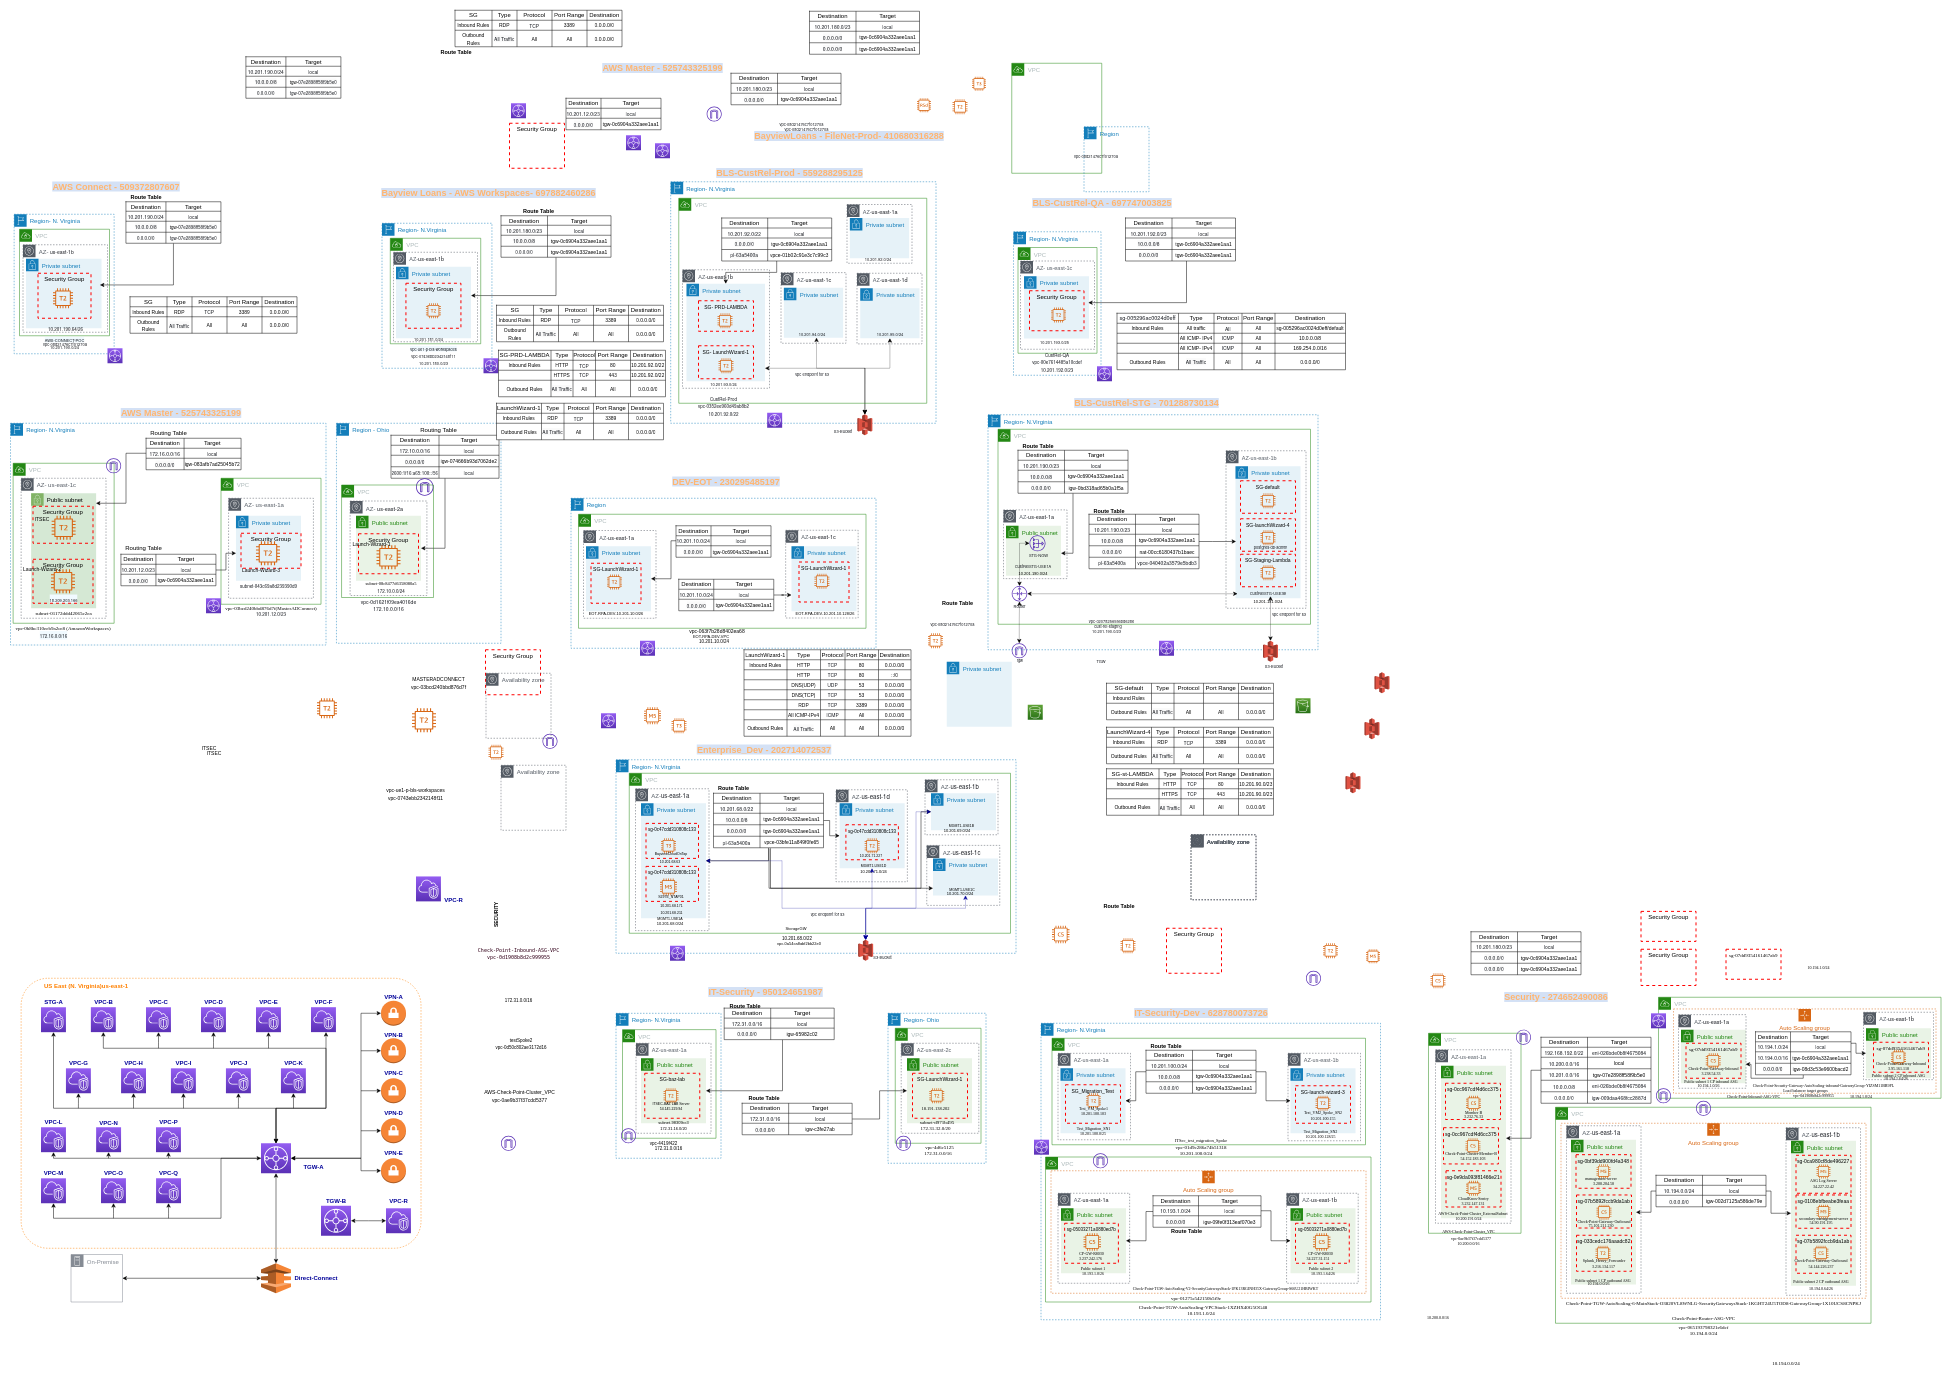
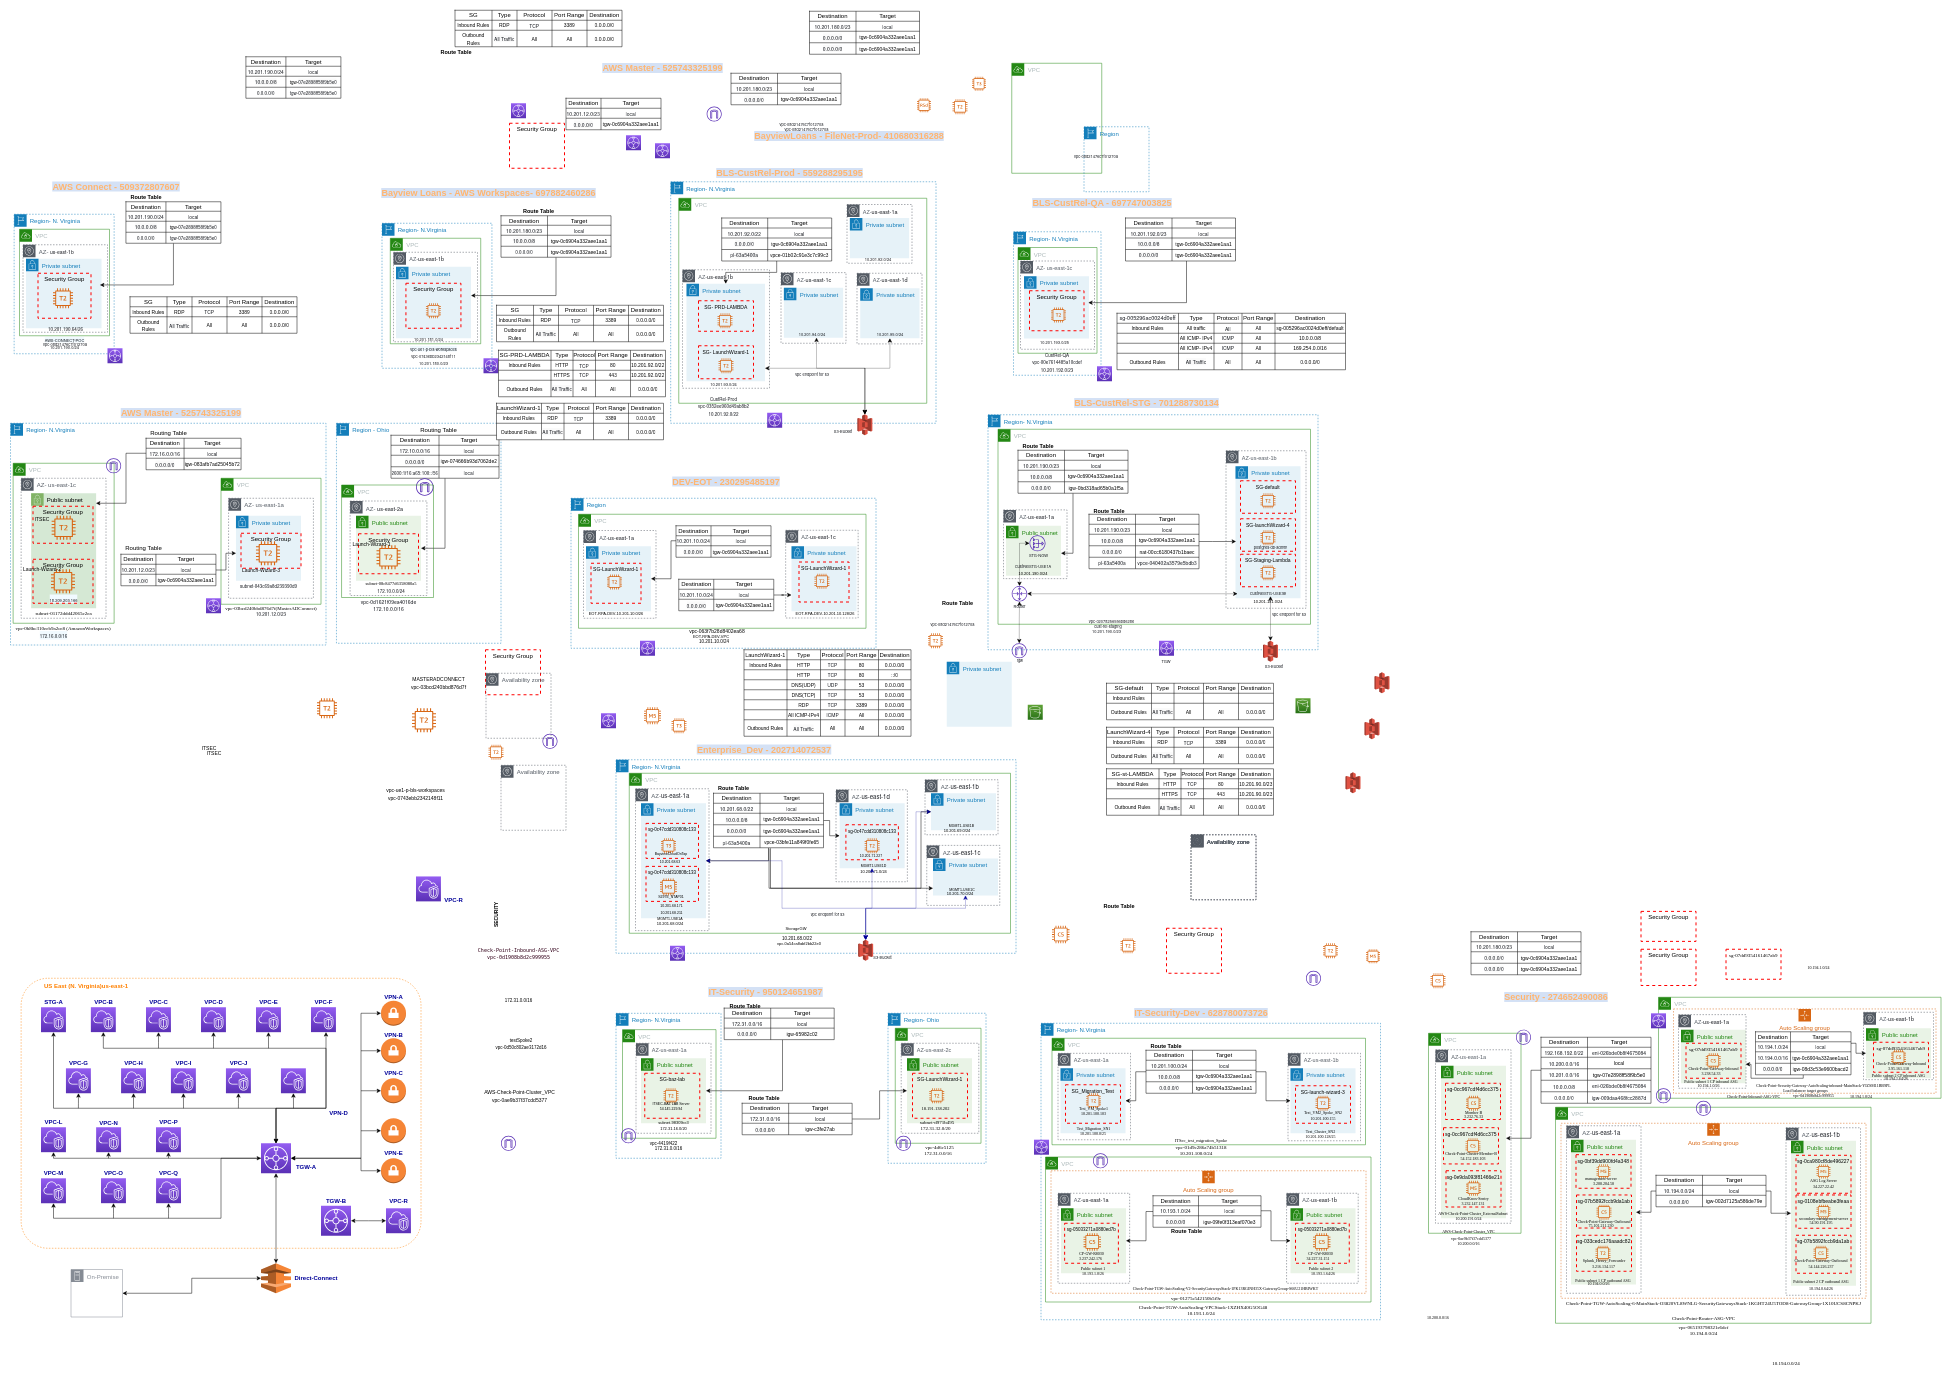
node "BLS-CustRel-Prod - 559288295125": label "BLS-CustRel-Prod - 559288295125" -> "BLS-CustRel-Prod - 559288295195"
node "TGW": moved (1101, 661) -> (1166, 661)
node "VPC-K": removed
node "Check-Point-Security-Gateway-AutoScaling-inbound-GatewayGroup-YIZSM11BB9PL": label "Check-Point-Security-Gateway-AutoScaling-inbound-GatewayGroup-YIZSM11BB9PL" -> "Check-Point-Security-Gateway-AutoScaling-inbound-MainStack-YIZSM11BB9PL"
node "VPN-D": moved (393, 1113) -> (338, 1113)
node "Test_Migration_SN2": label "Test_Migration_SN2" -> "Test_Cluster_SN2"
node "TGW-A": moved (313, 1167) -> (306, 1167)
node "On-Premise": moved (97, 1278) -> (97, 1293)
